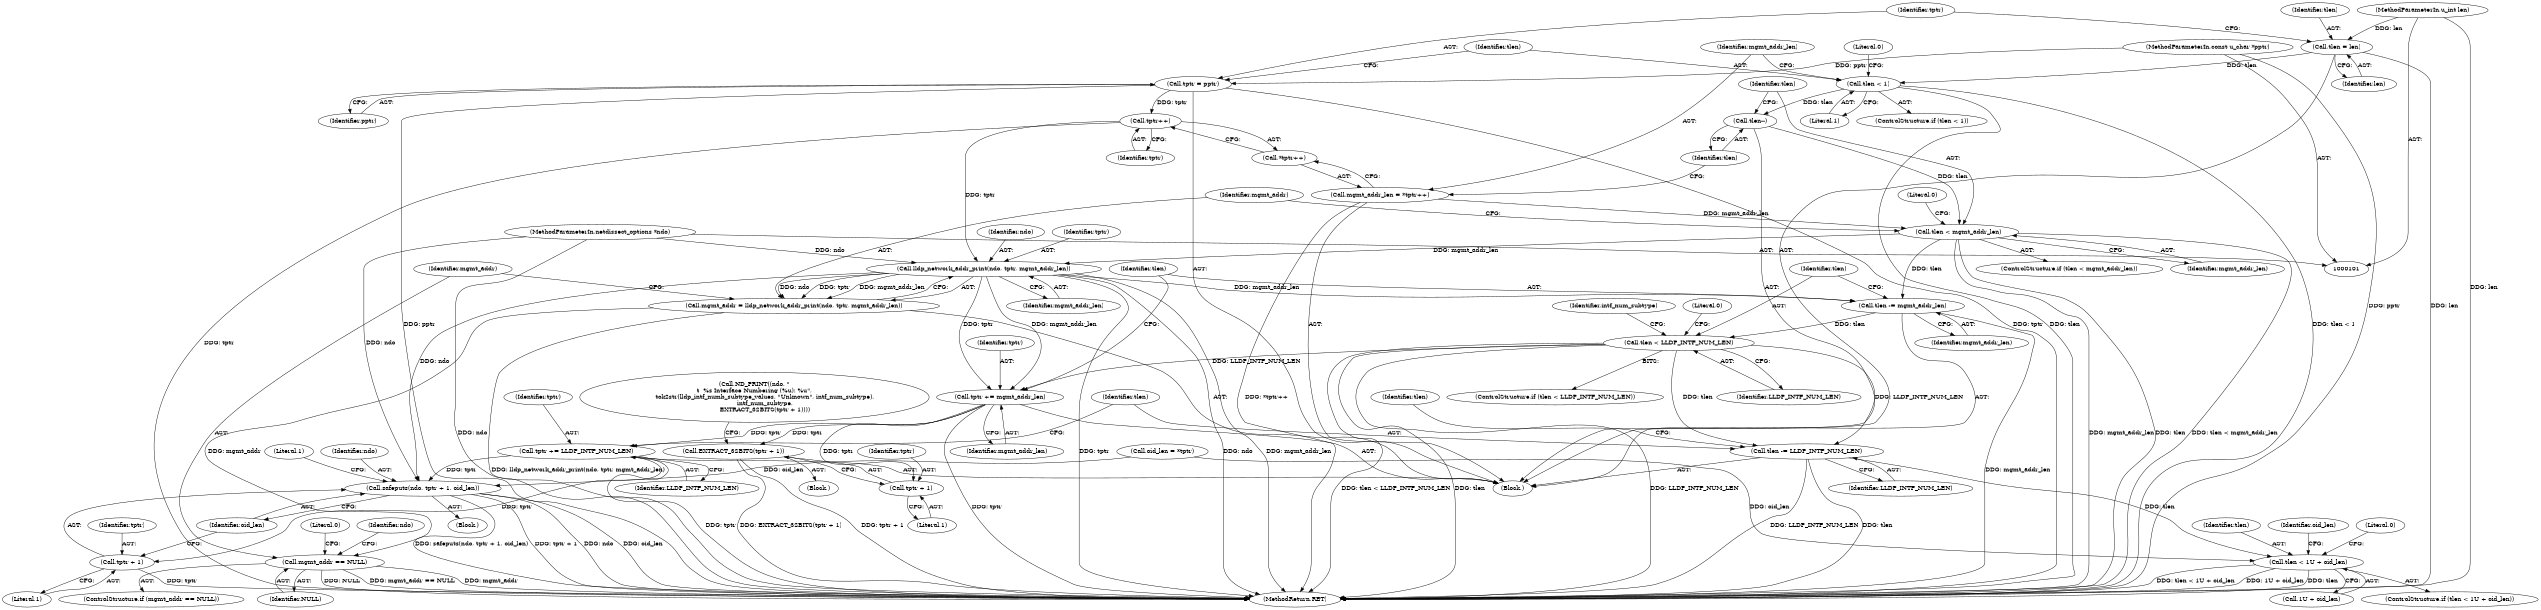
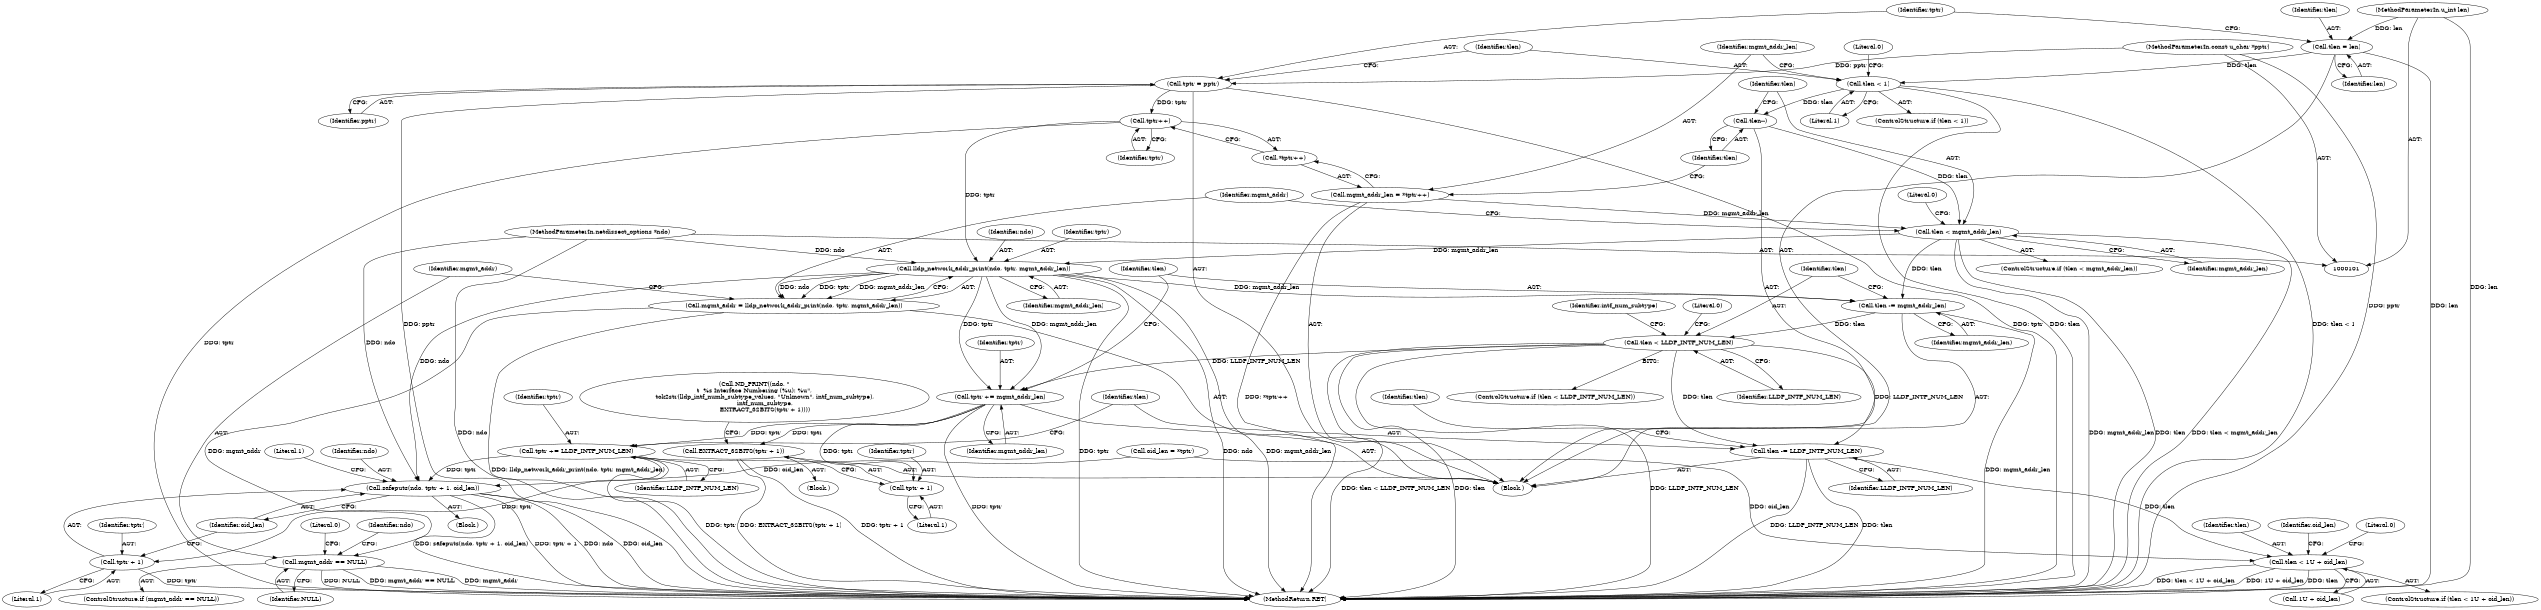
edge "(Call,mgmt_addr == NULL)" -> "(Identifier,NULL)": label "AST: " -> "CFG: "
